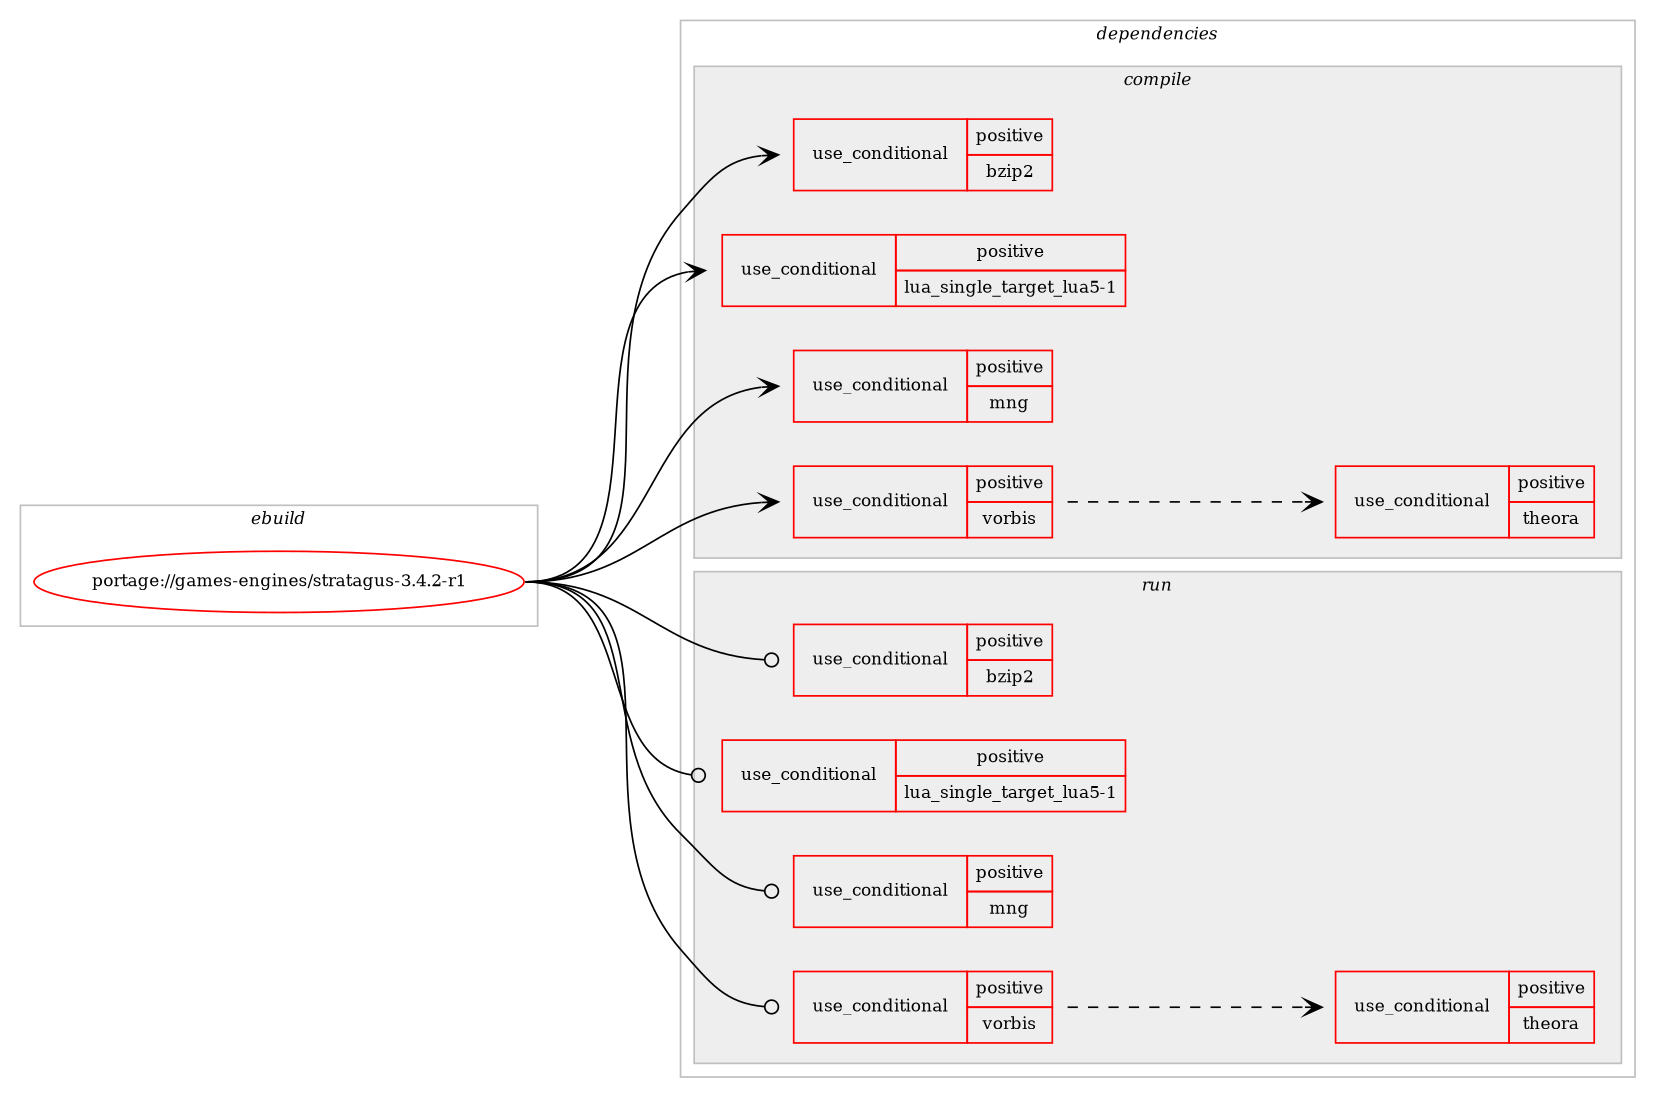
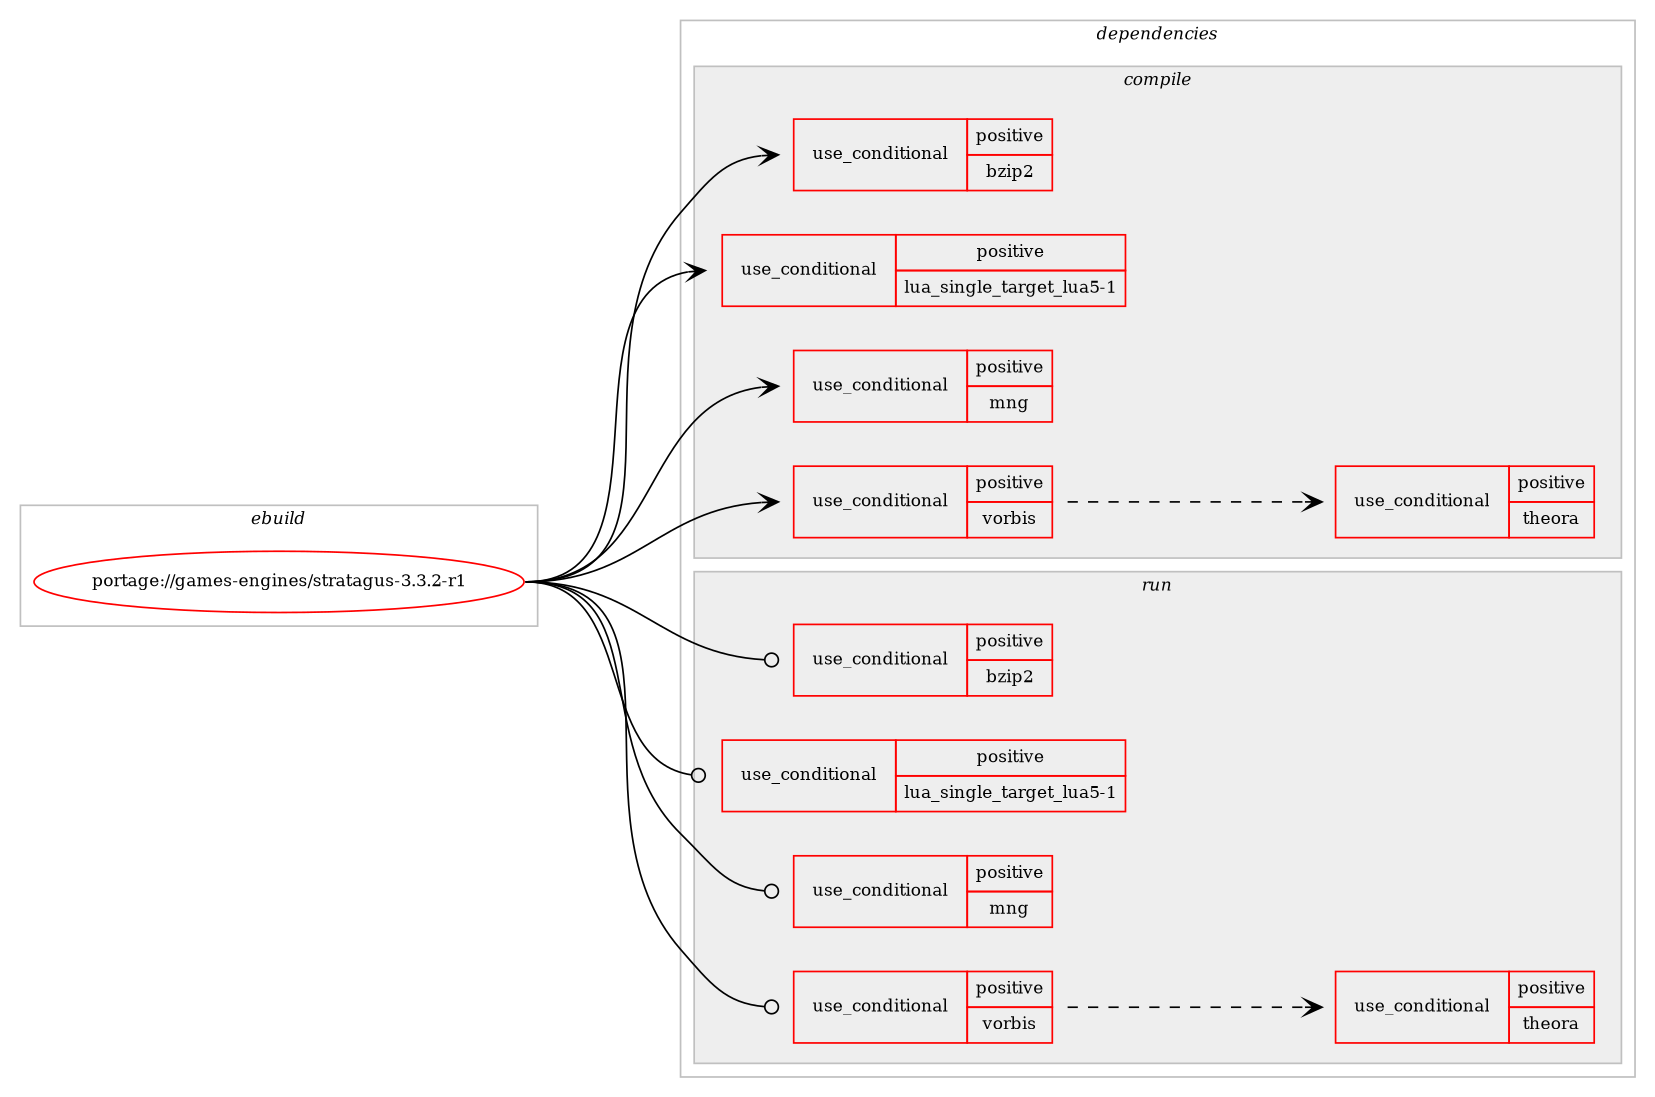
node "portage://games-engines/stratagus-3.4.2-r1": label "portage://games-engines/stratagus-3.4.2-r1" -> "portage://games-engines/stratagus-3.3.2-r1"
